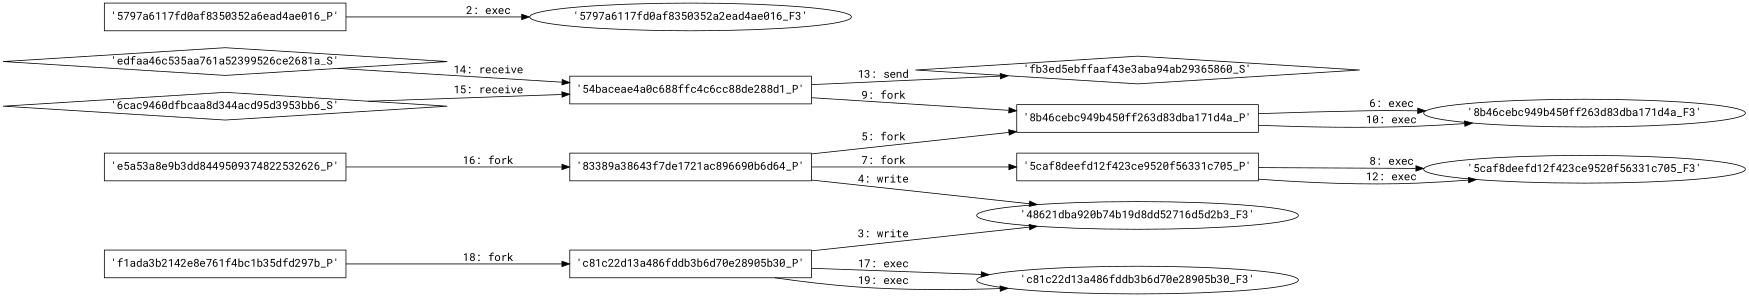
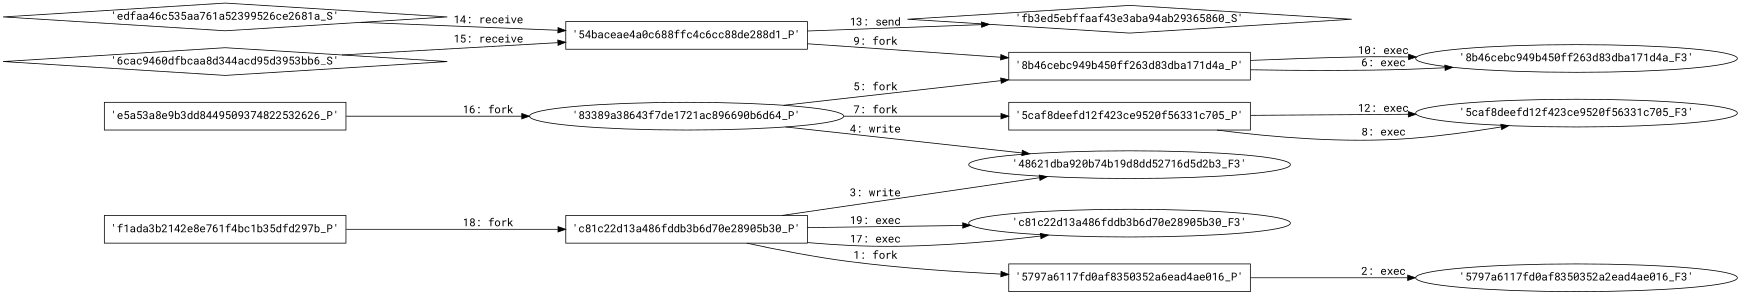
node "'83389a38643f7de1721ac896690b6d64_P'": shape box -> ellipse
edge "'c81c22d13a486fddb3b6d70e28905b30_P'" -> "'5797a6117fd0af8350352a6ead4ae016_P'": added, label "1: fork"
